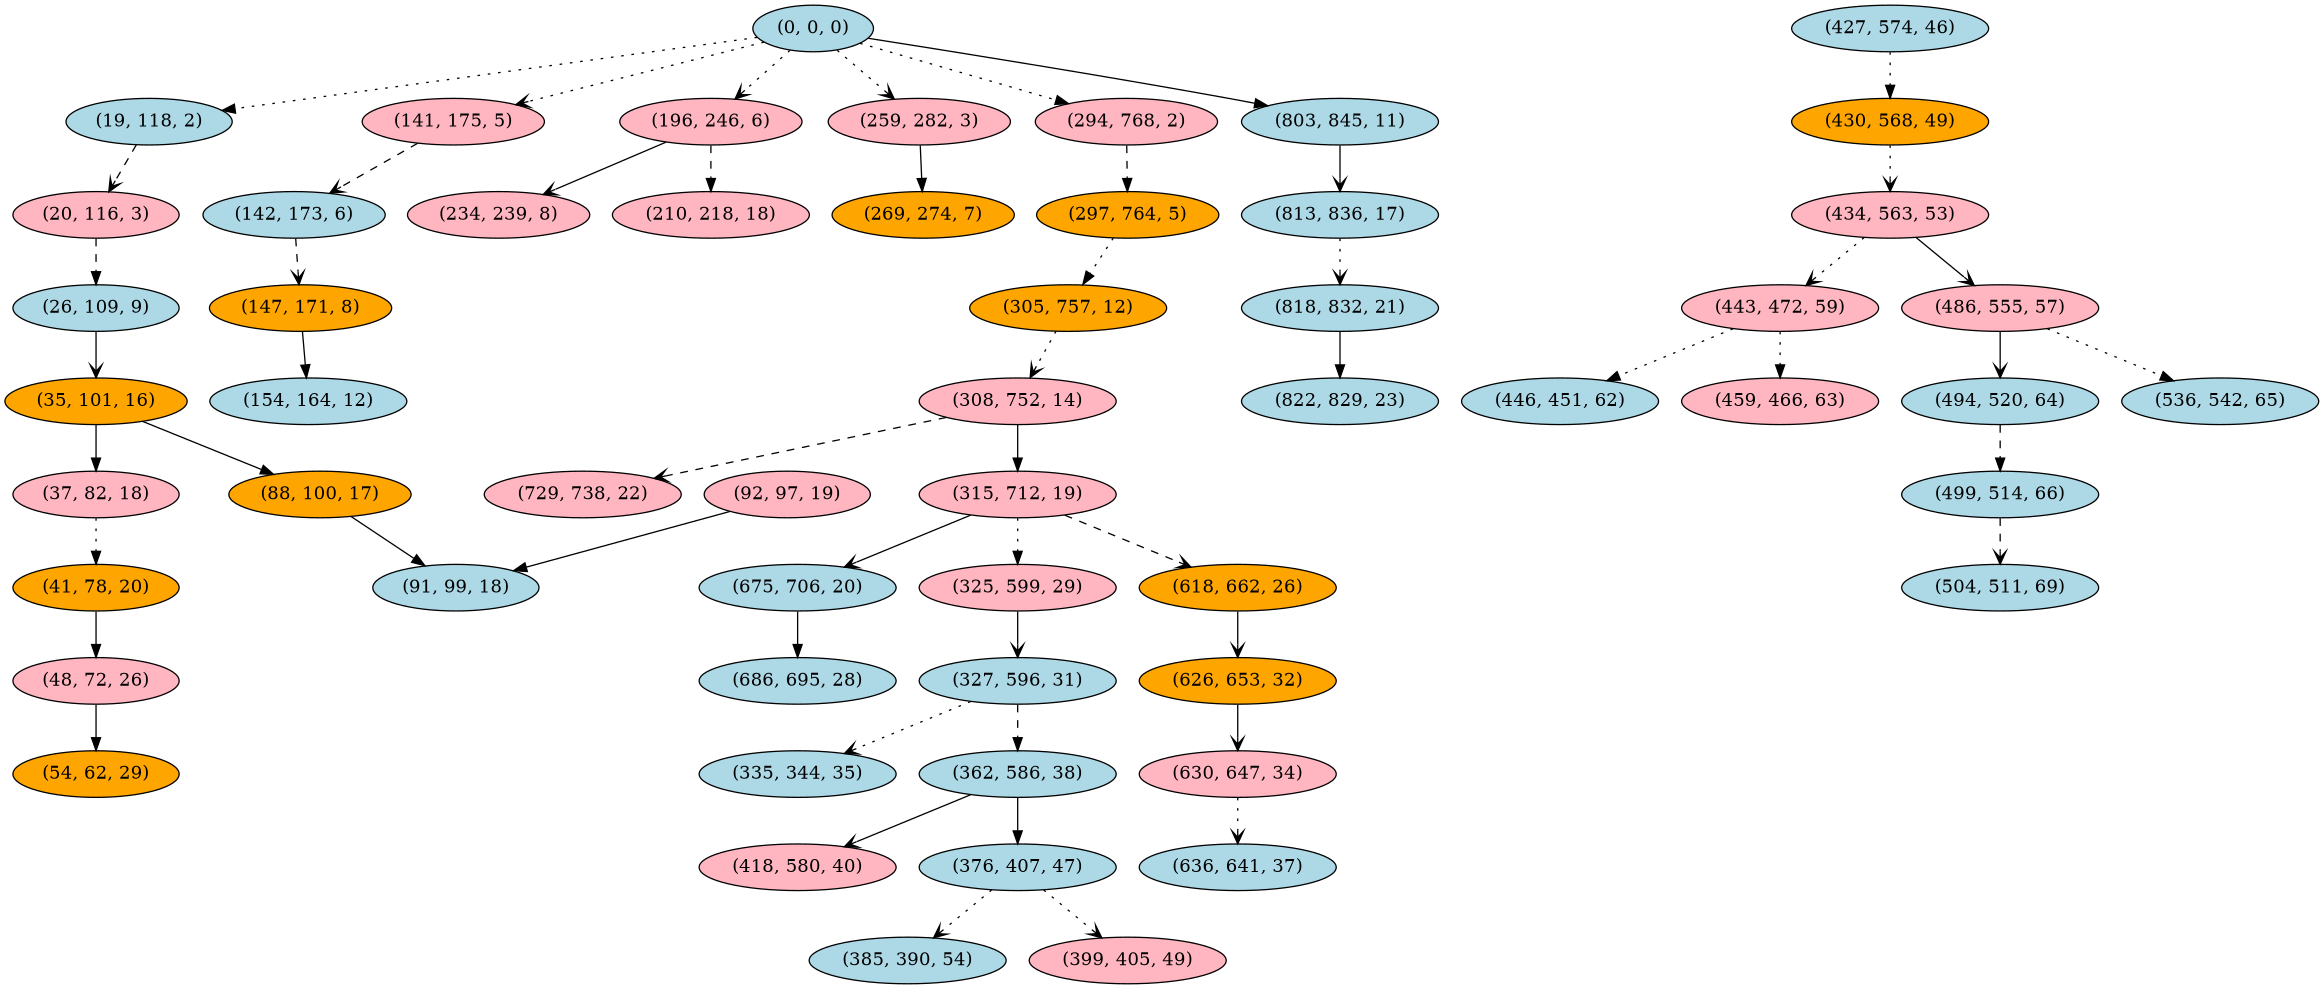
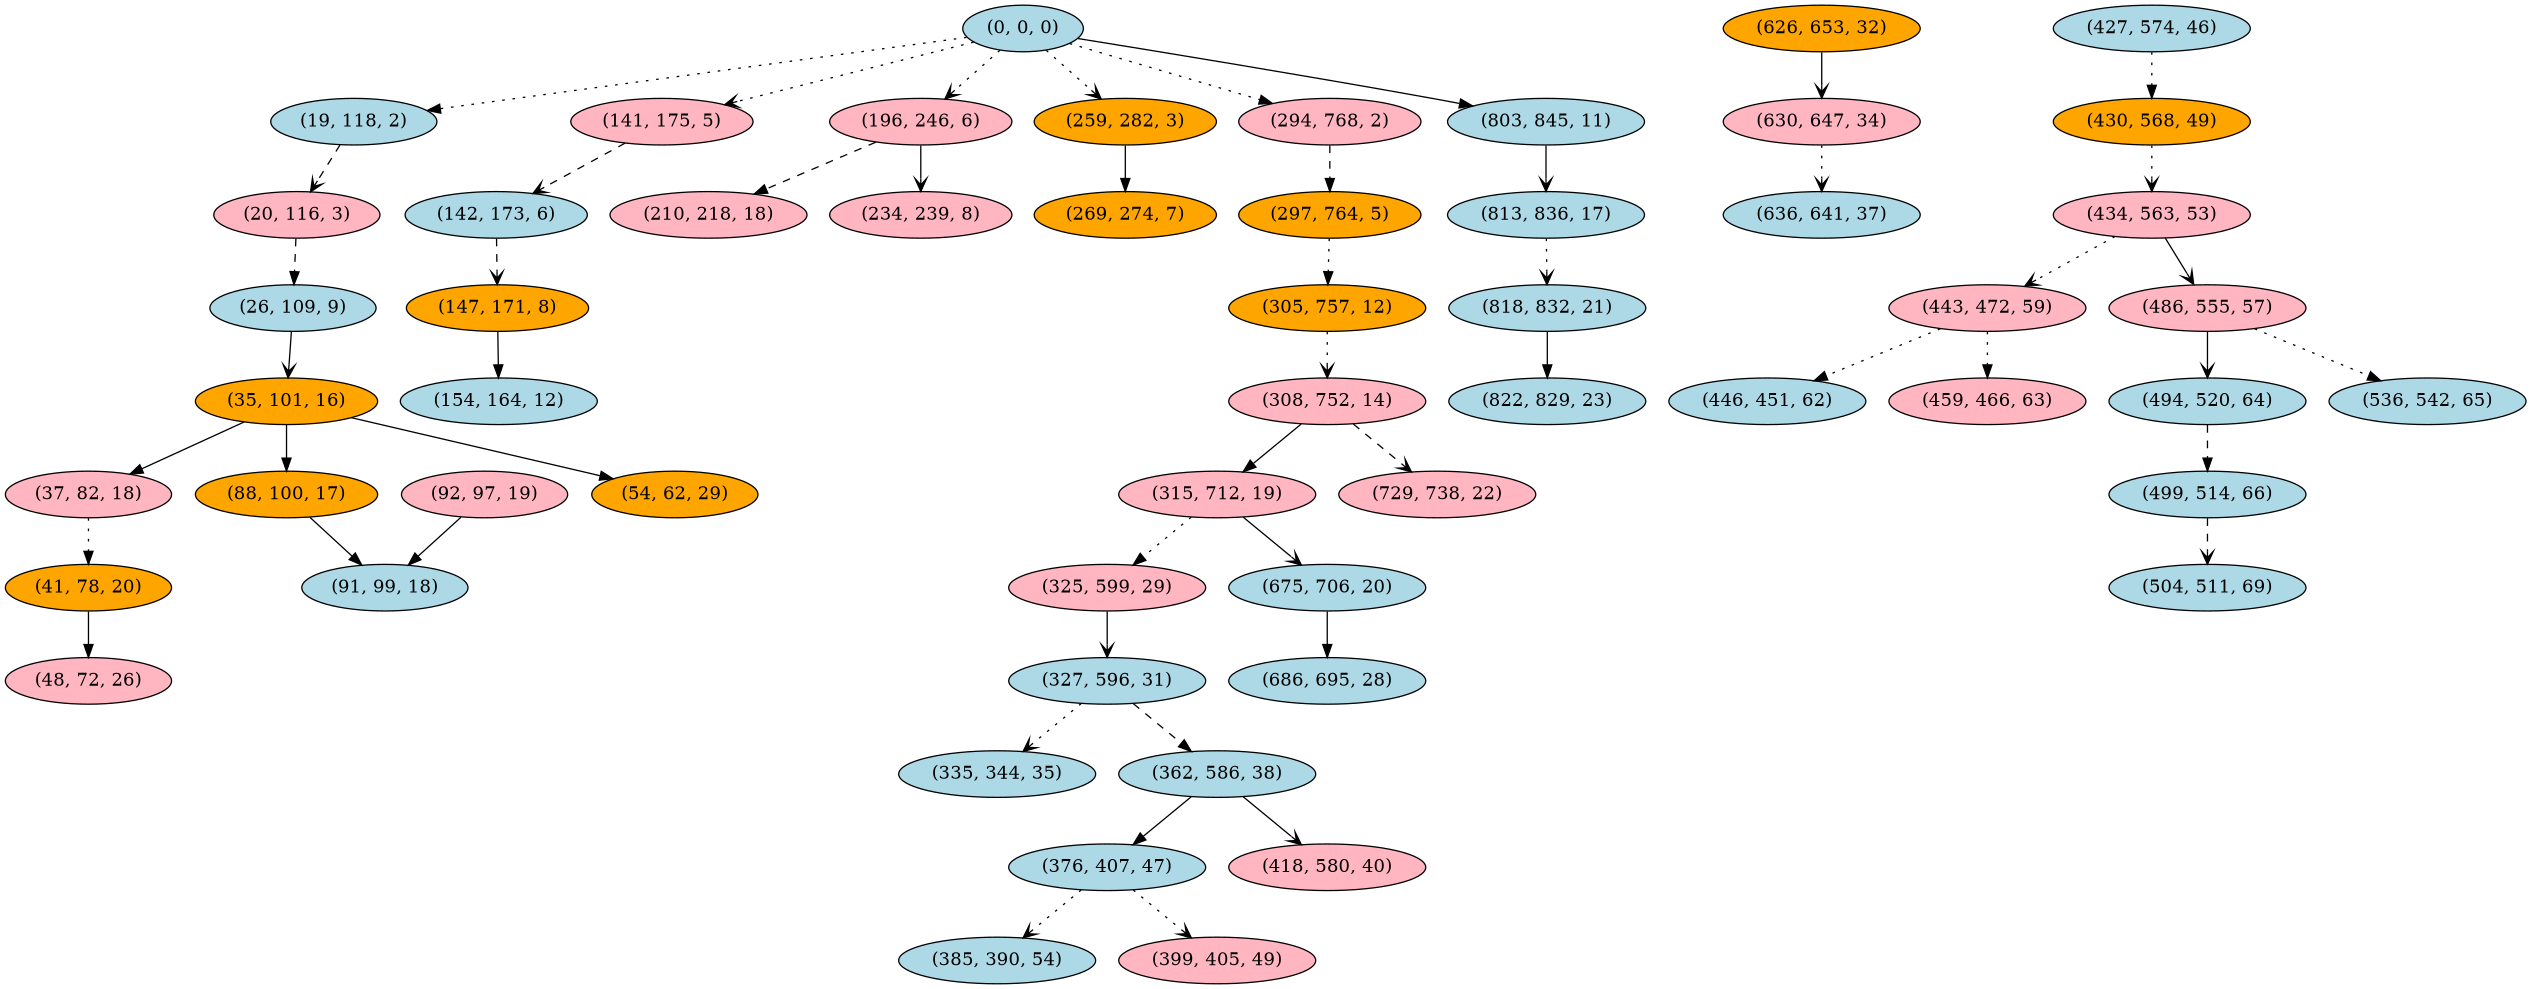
node "(259, 282, 3)": fillcolor lightpink -> orange
node "(618, 662, 26)": removed
edge "(48, 72, 26)" -> "(54, 62, 29)": now "(35, 101, 16)" -> "(54, 62, 29)"
